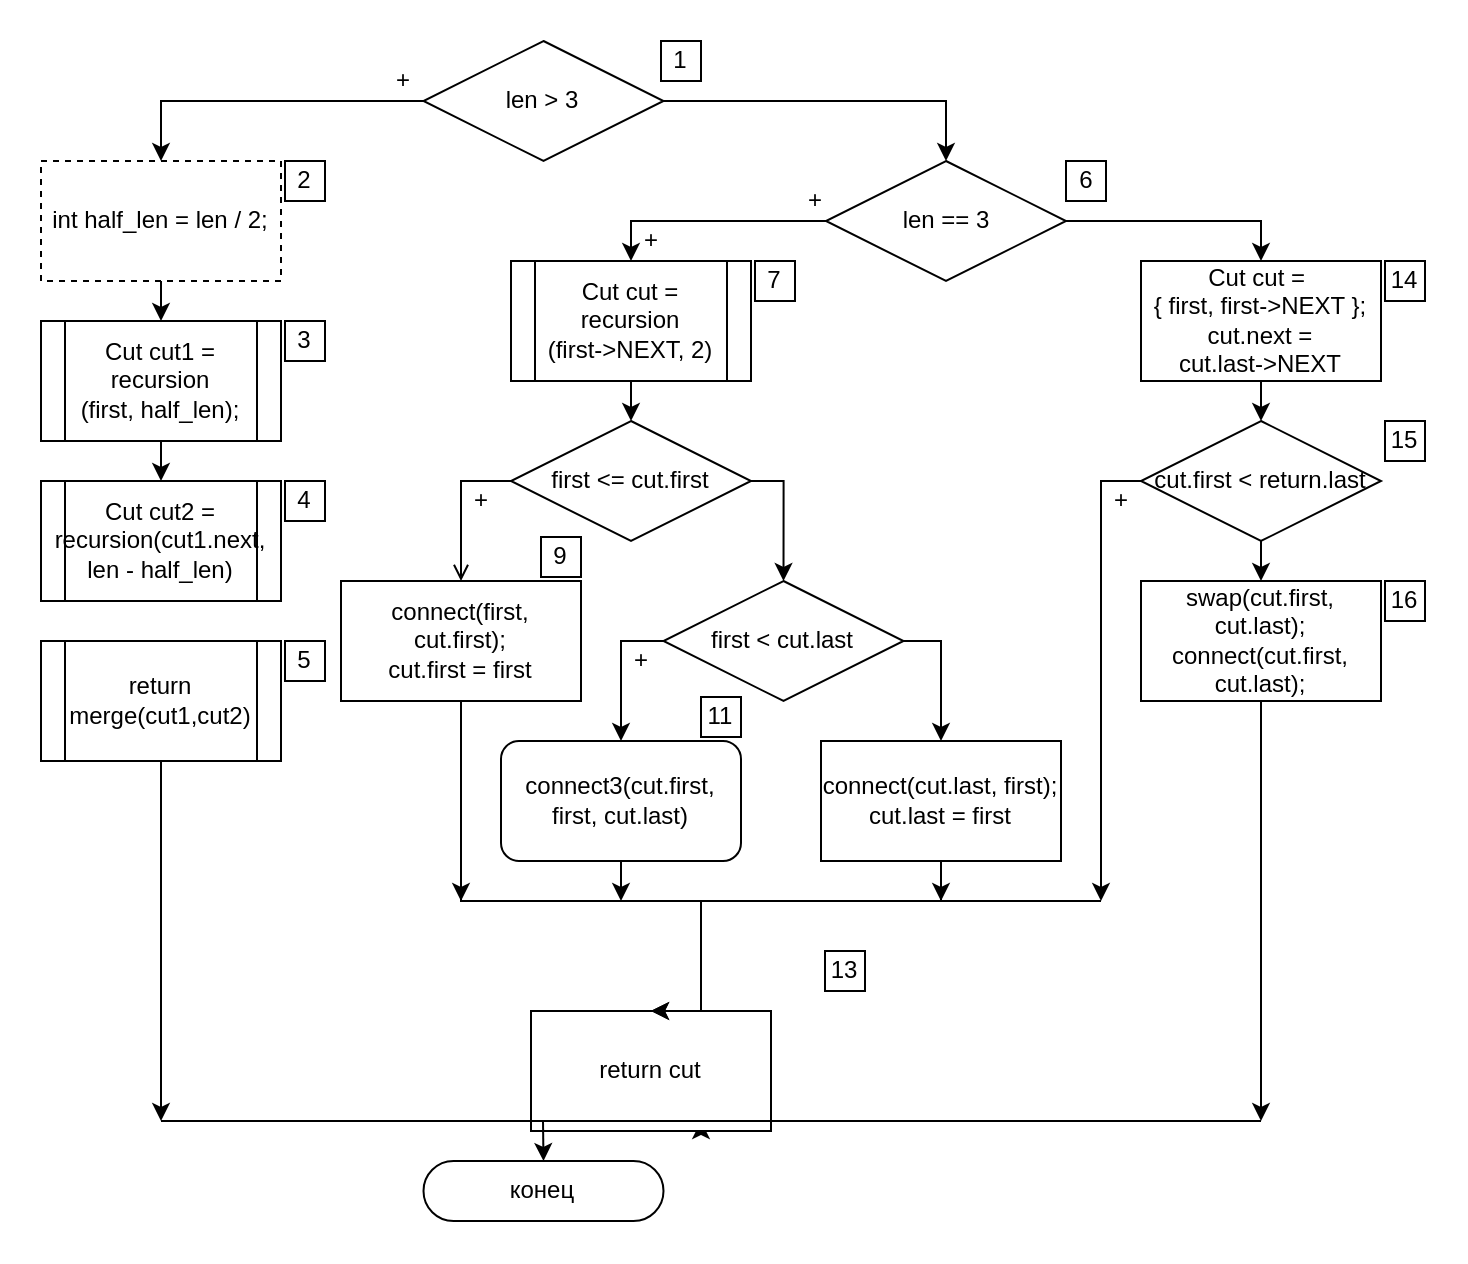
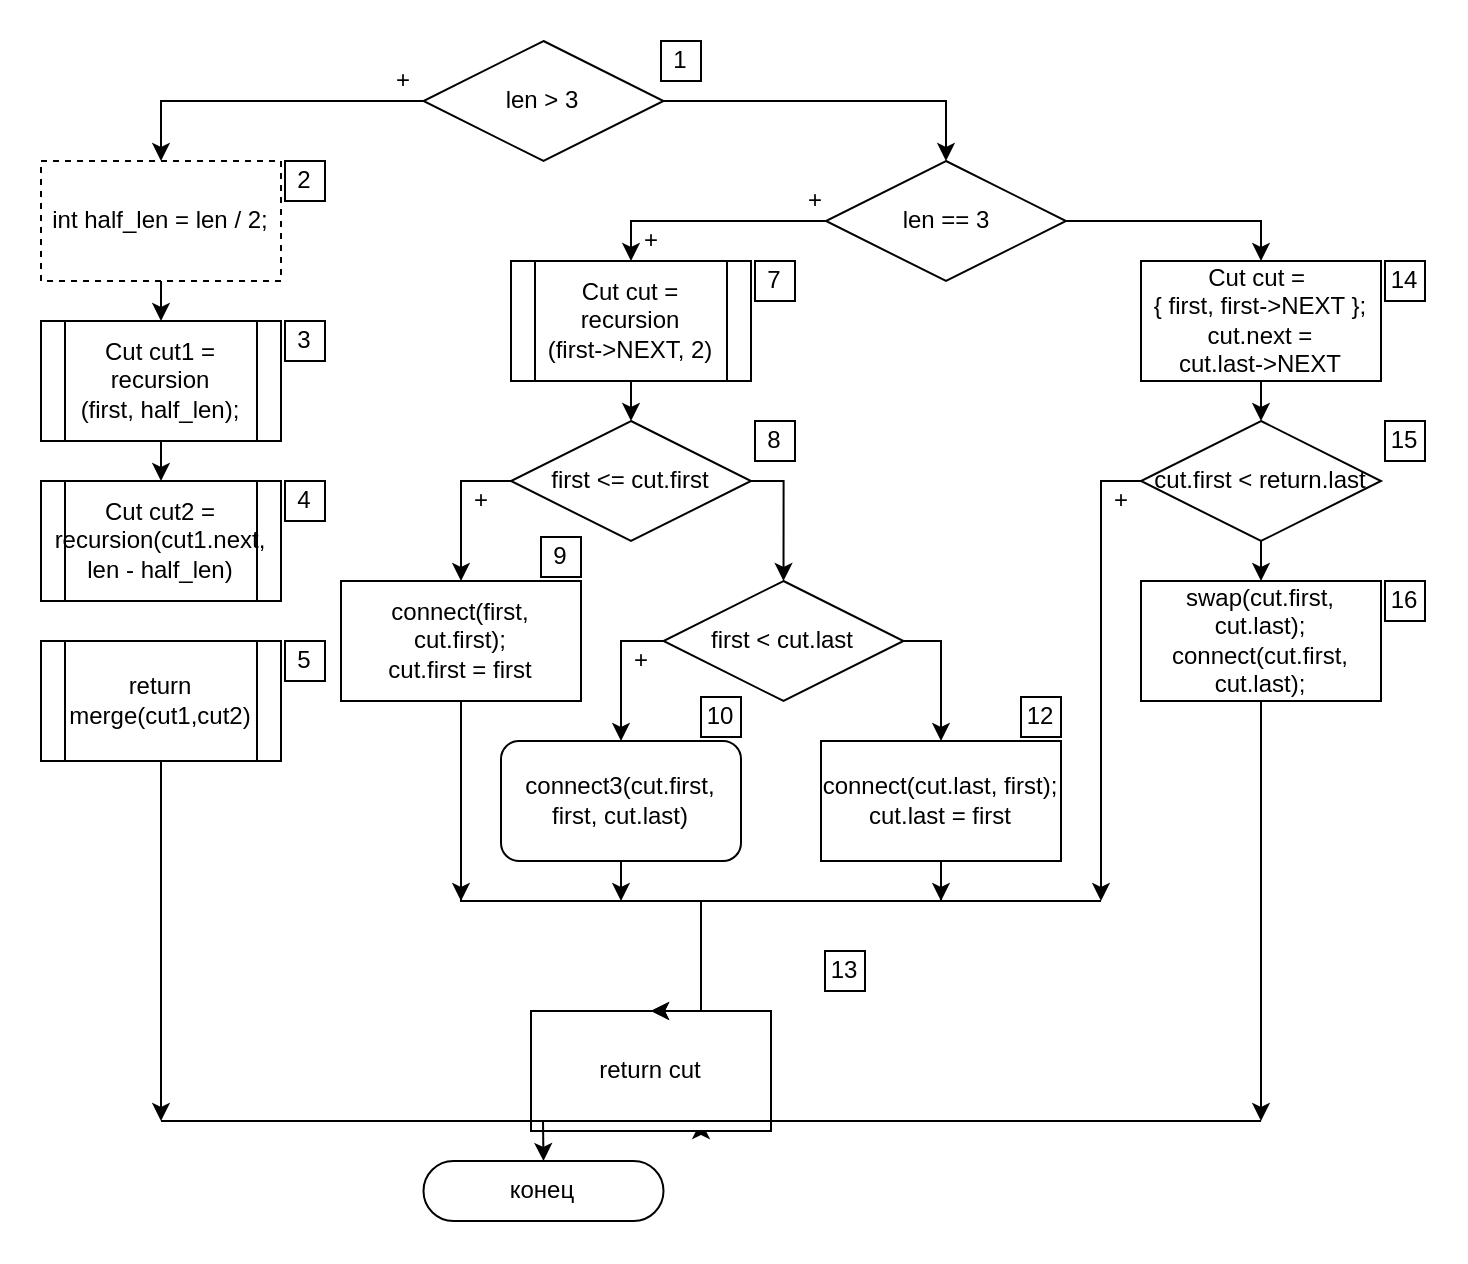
node "6": removed
node "8": added
edge "first <= cut.first" -> "connect(first, cut.first); cut.first = first": arrowhead open -> classic
node "11": label "11" -> "10"
node "12": added
